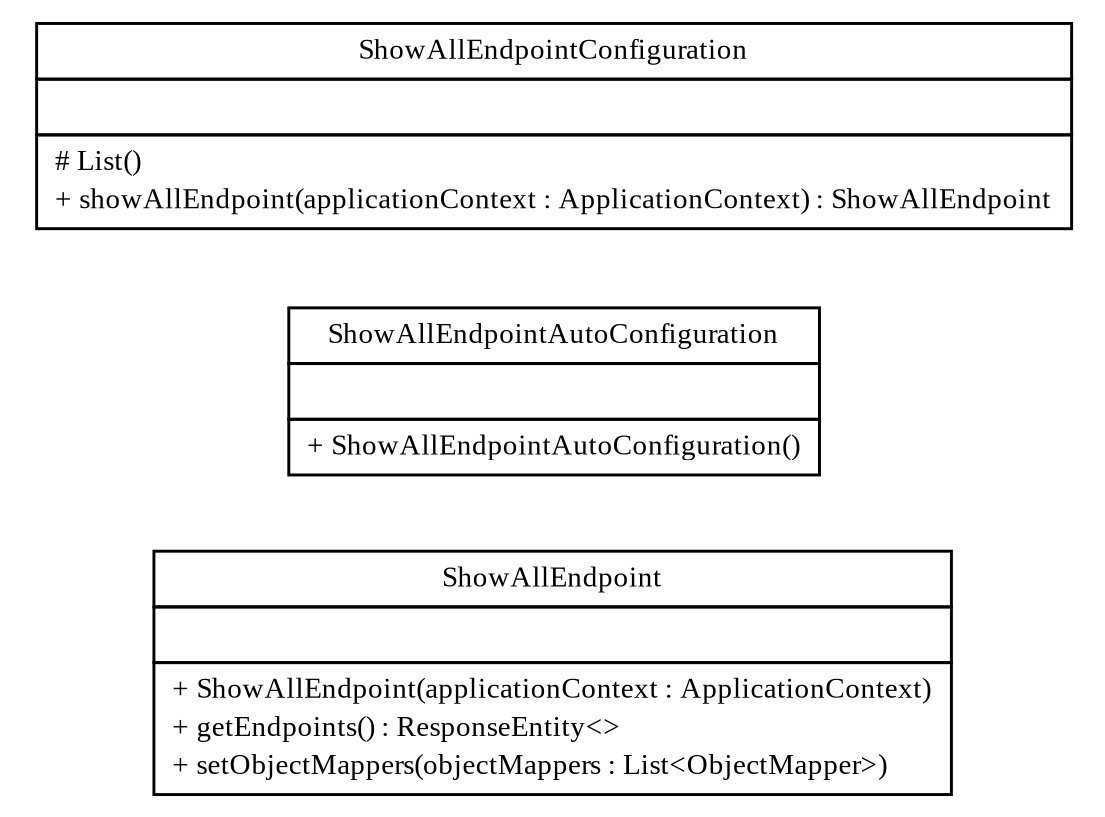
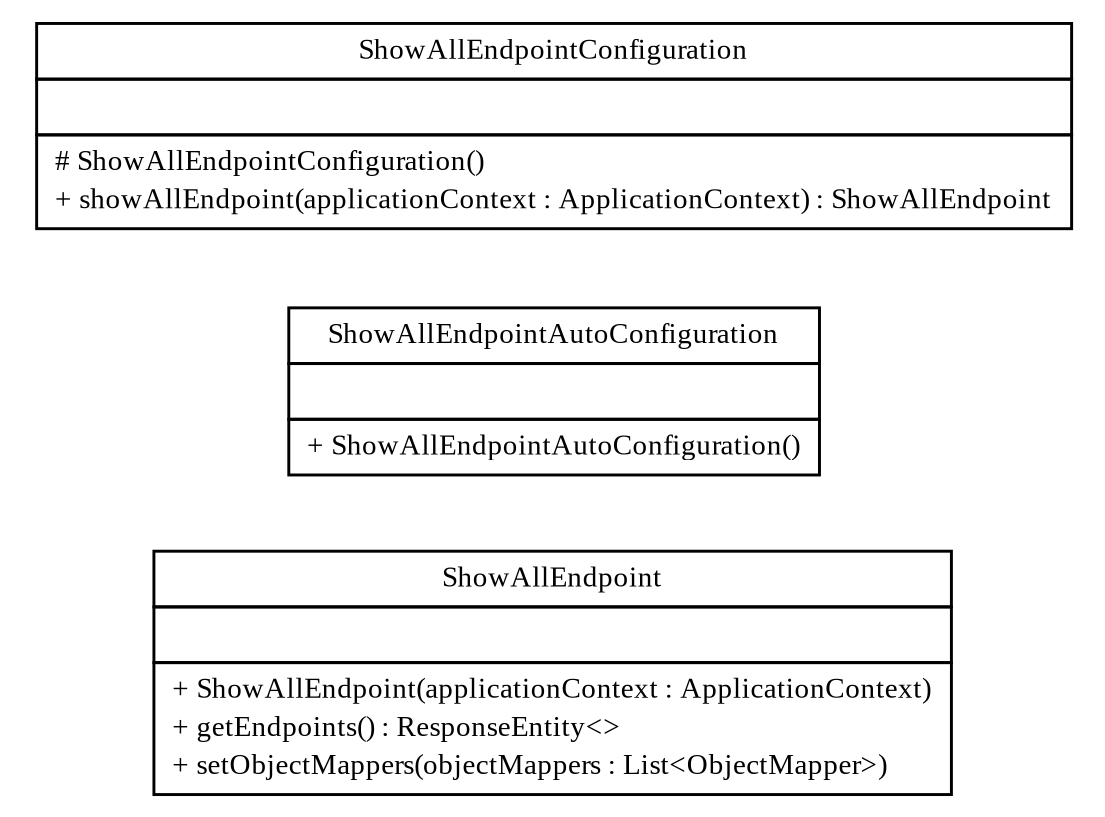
node "ShowAllEndpointConfiguration": text "# List()" -> "# ShowAllEndpointConfiguration()"
